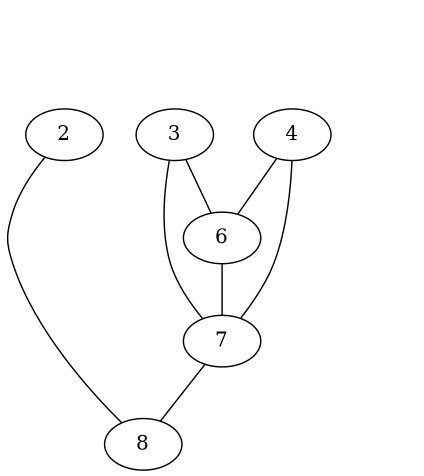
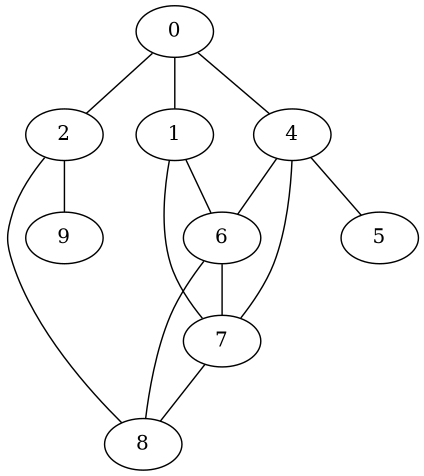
node "0": added
node "3": label "3" -> "1"
node "9": added
node "5": added
edge "6" -- "8": added
